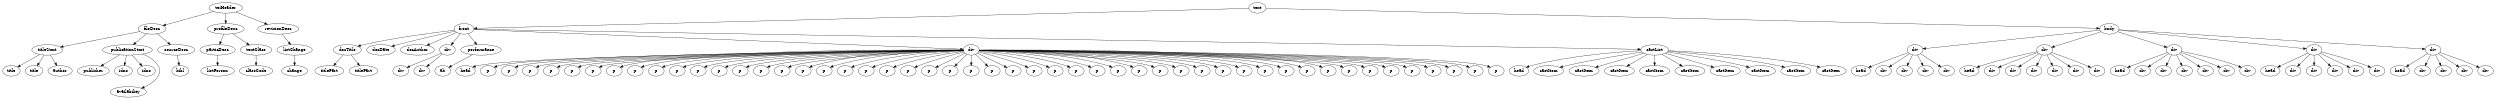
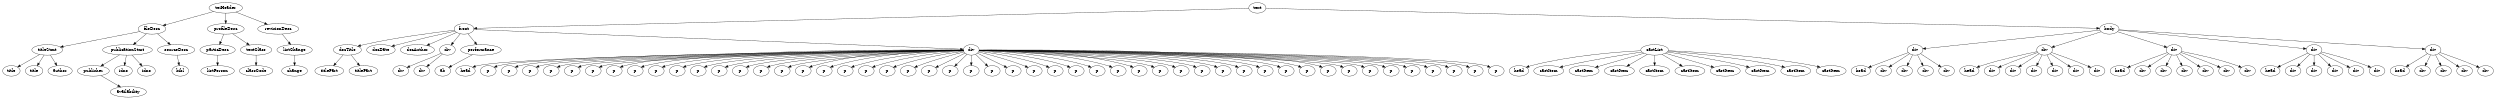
edge "front" -> "castList": removed
edge "publicationStmt" -> "availability": now "publisher" -> "availability"
